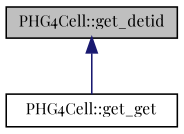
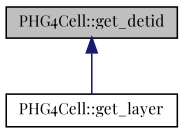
node "PHG4Cell::get_get": label "PHG4Cell::get_get" -> "PHG4Cell::get_layer"
